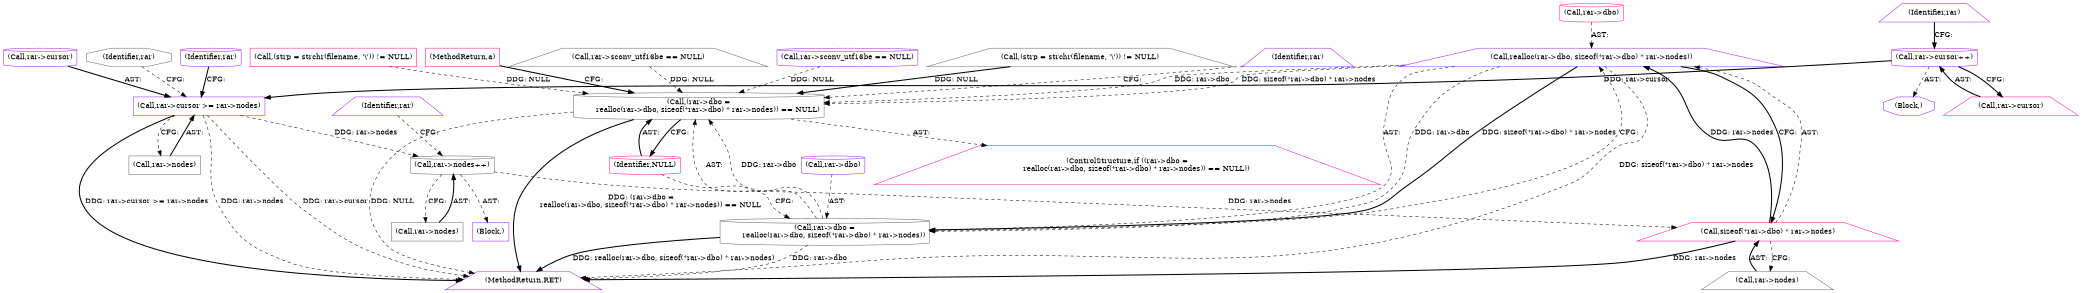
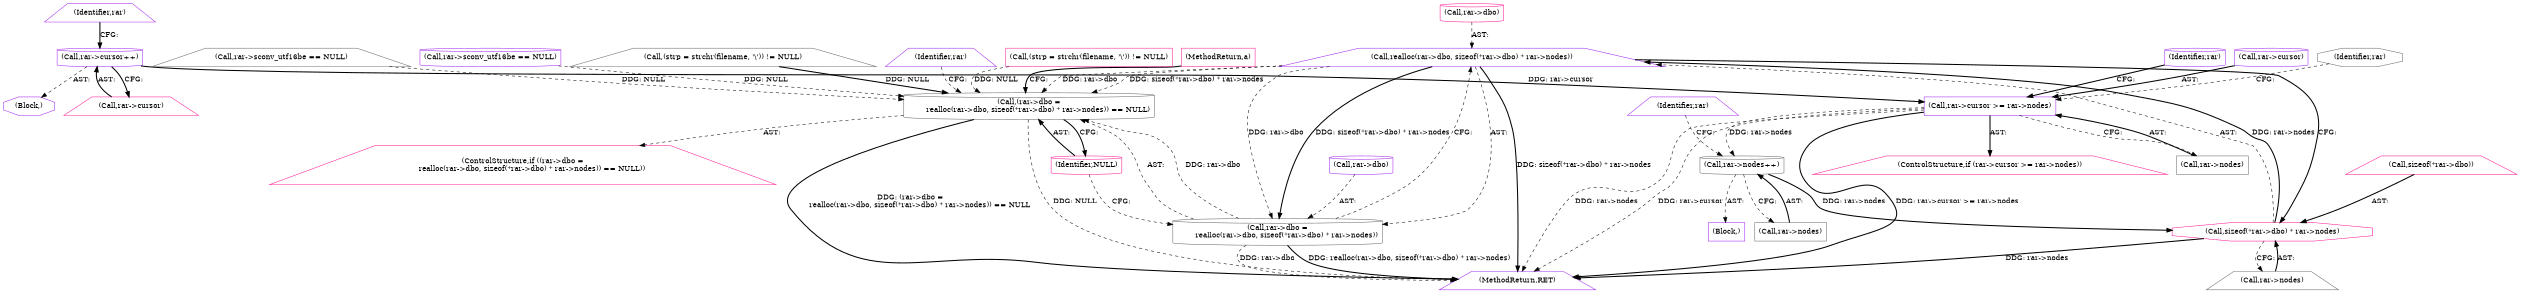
node "(ControlStructure,if (rar->cursor >= rar->nodes))": added
node "(Call,sizeof(*rar->dbo))": added
edge "(Call,rar->nodes++)" -> "(Call,sizeof(*rar->dbo) * rar->nodes)": style dashed -> bold
node "(Call,sizeof(*rar->dbo) * rar->nodes)": shape trapezium -> octagon
edge "(Call,realloc(rar->dbo, sizeof(*rar->dbo) * rar->nodes))" -> "(MethodReturn,RET)": style dashed -> bold
